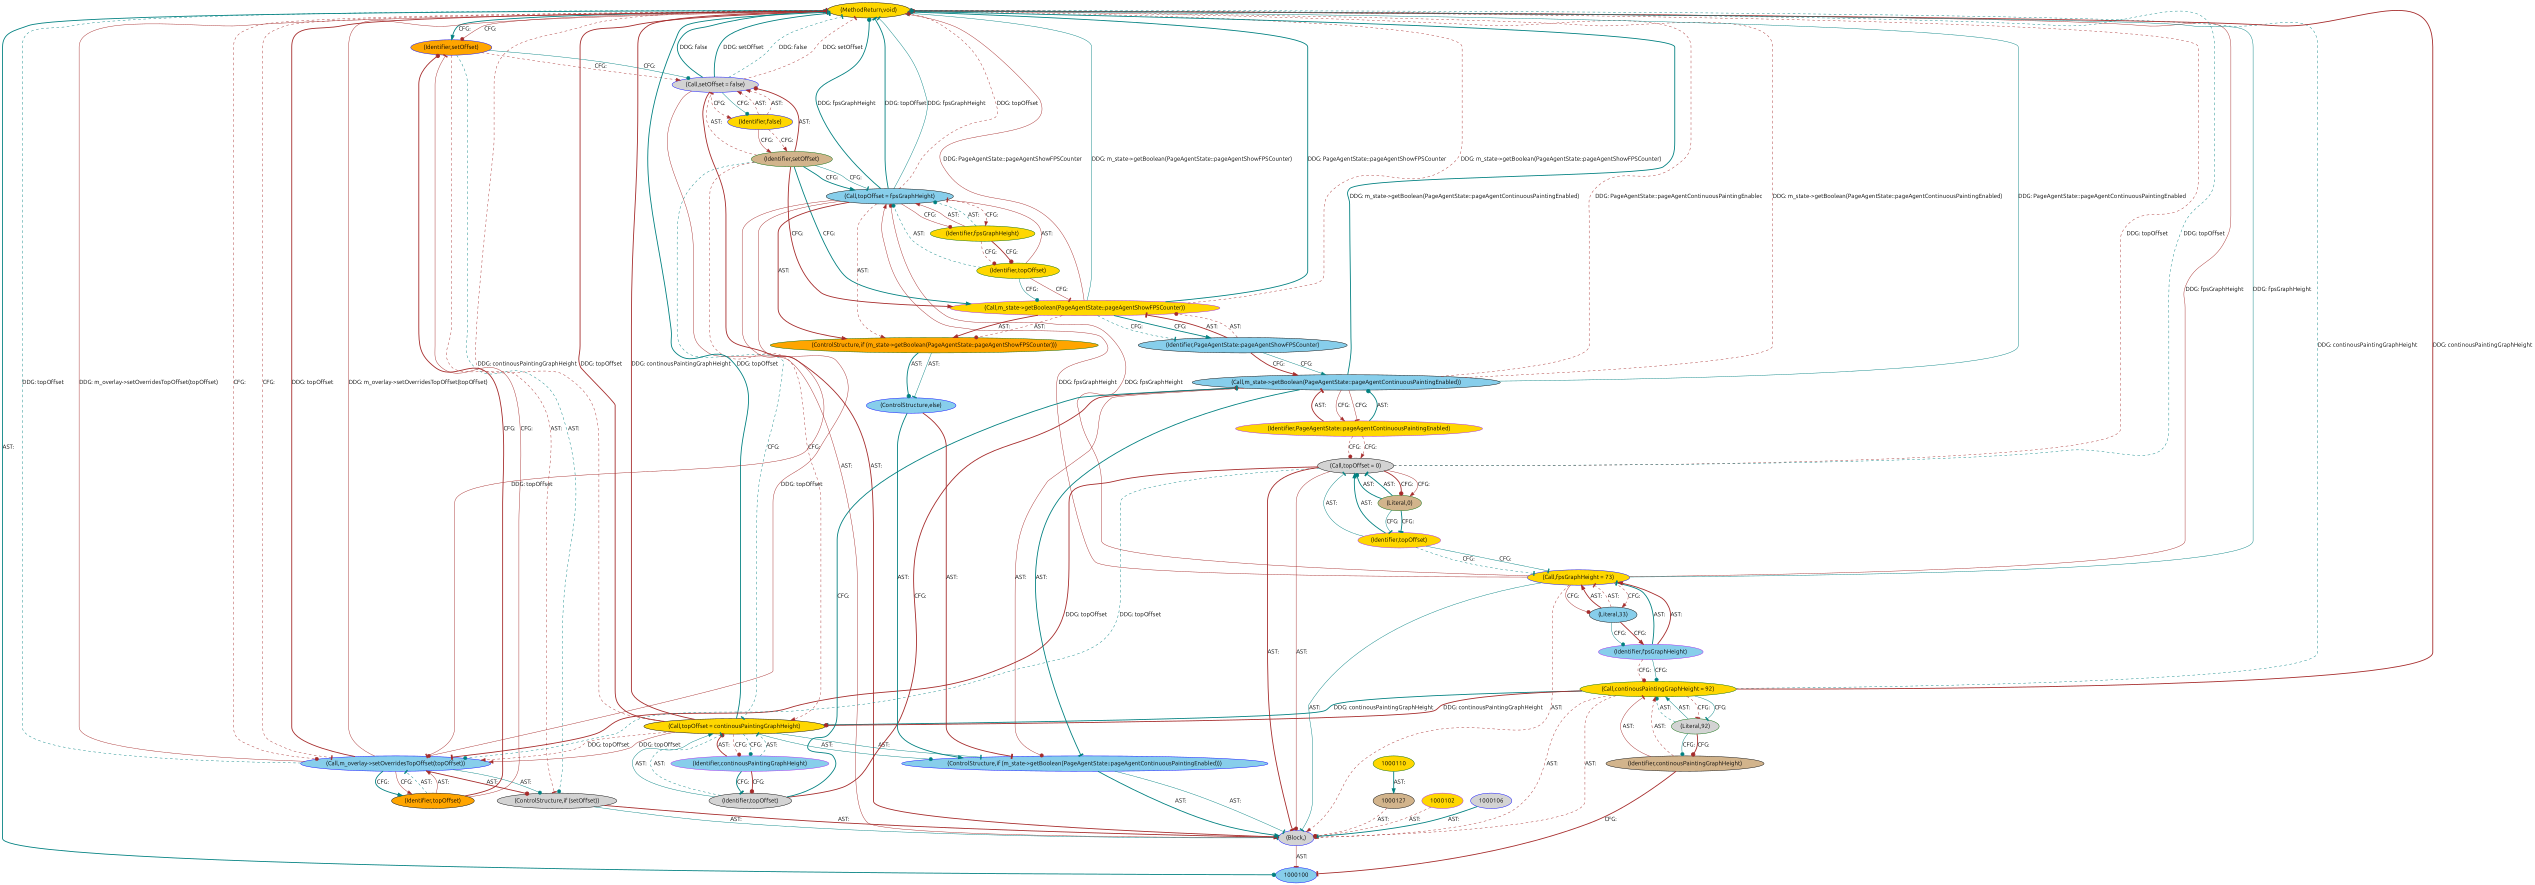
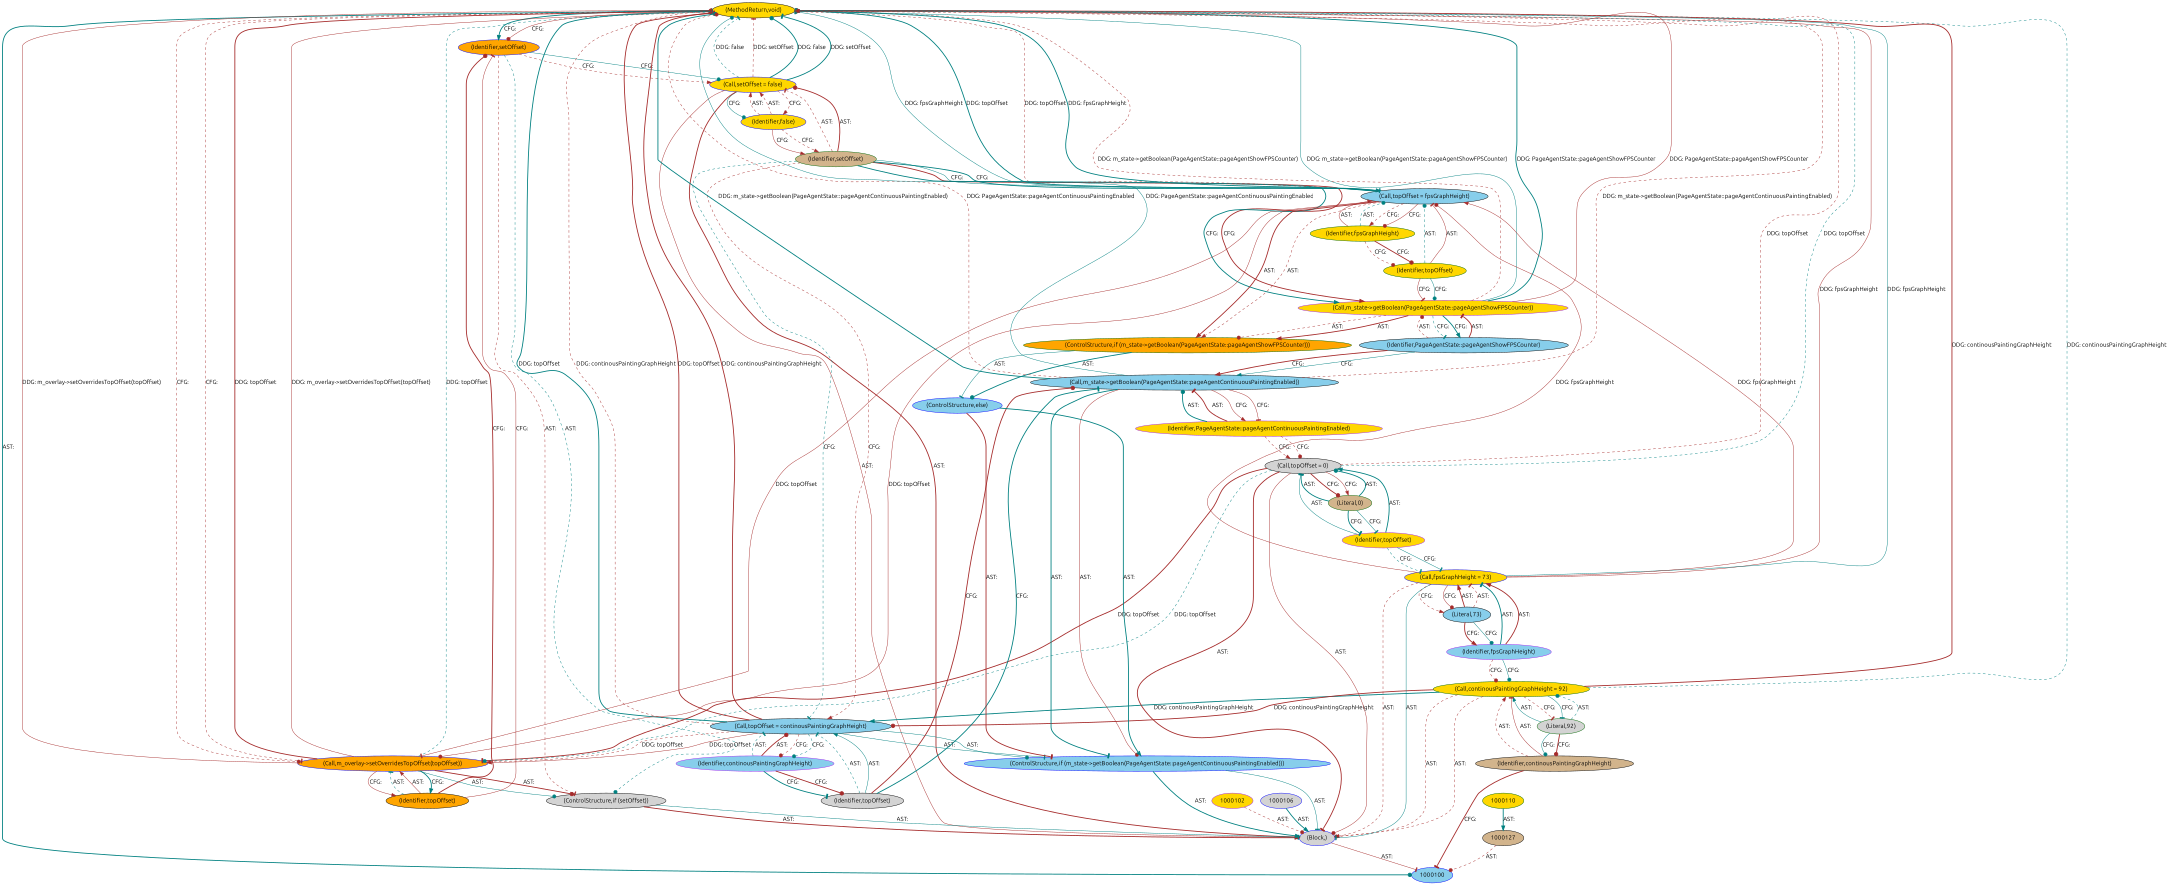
node "(Call,setOffset = false)": fillcolor lightgrey -> gold
node "(Literal,33)": label "(Literal,33)" -> "(Literal,73)"
node "(Call,topOffset = continousPaintingGraphHeight)": fillcolor gold -> skyblue
node "(Call,m_overlay->setOverridesTopOffset(topOffset))": fillcolor skyblue -> orange
edge "1000127" -> "(Block,)": now "1000127" -> "1000100"
